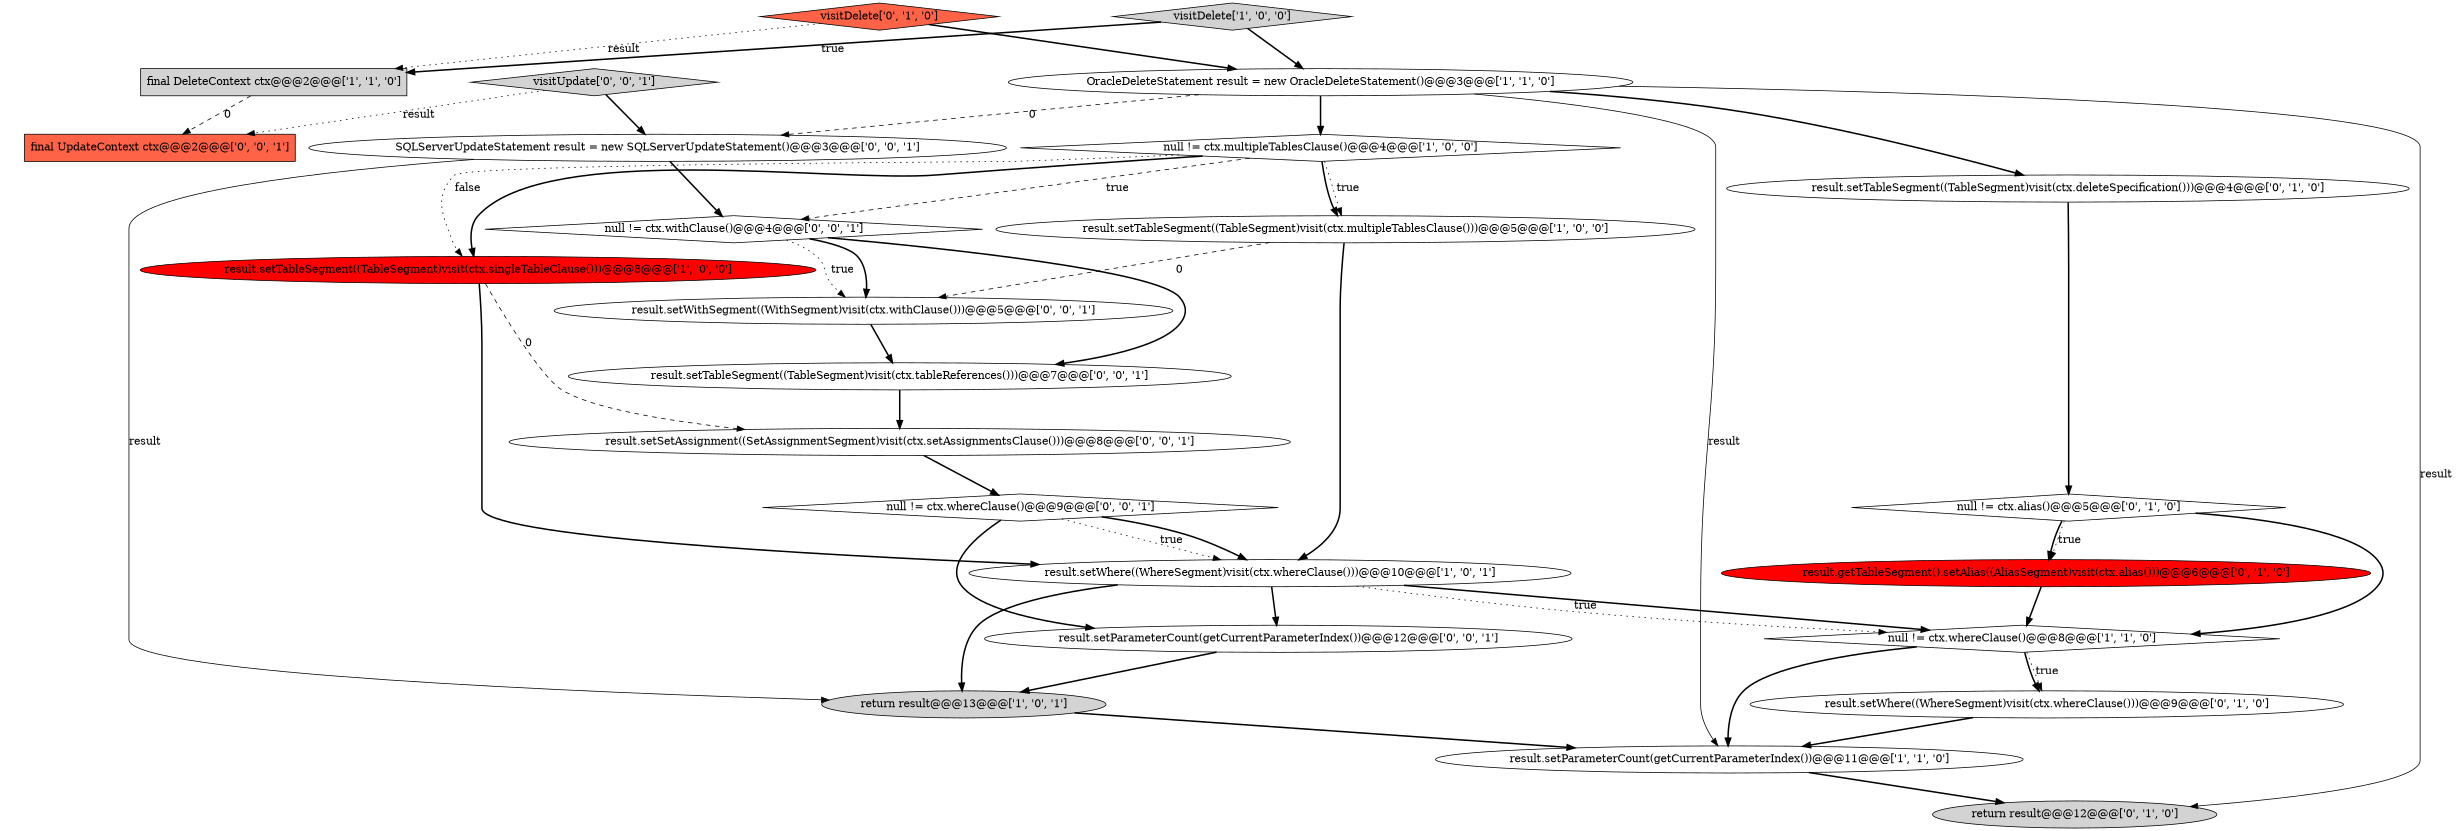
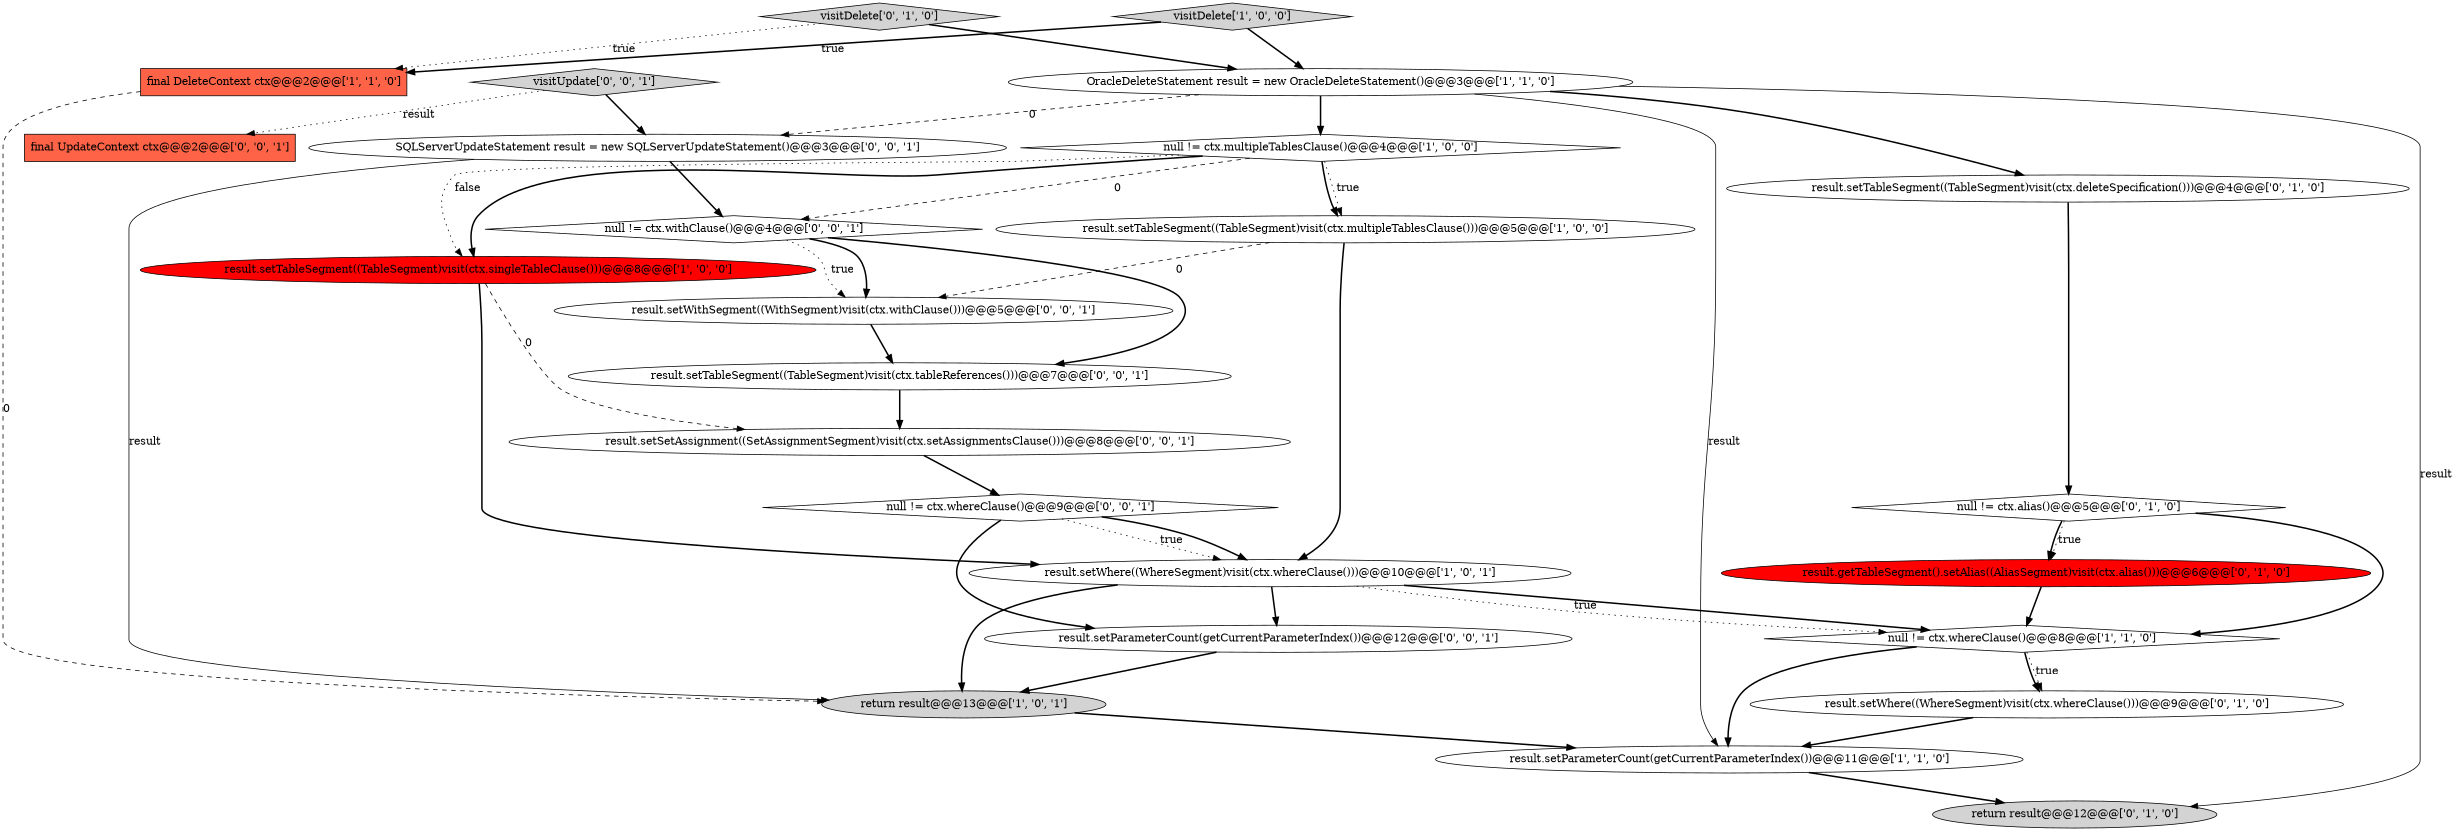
node "visitDelete['0', '1', '0']": fillcolor tomato -> lightgray
edge "visitDelete['0', '1', '0']" -> "final DeleteContext ctx@@@2@@@['1', '1', '0']": label "result" -> "true"
node "final DeleteContext ctx@@@2@@@['1', '1', '0']": fillcolor lightgray -> tomato
edge "final DeleteContext ctx@@@2@@@['1', '1', '0']" -> "final UpdateContext ctx@@@2@@@['0', '0', '1']": now "final DeleteContext ctx@@@2@@@['1', '1', '0']" -> "return result@@@13@@@['1', '0', '1']"
edge "null != ctx.multipleTablesClause()@@@4@@@['1', '0', '0']" -> "null != ctx.withClause()@@@4@@@['0', '0', '1']": label "true" -> "0"
